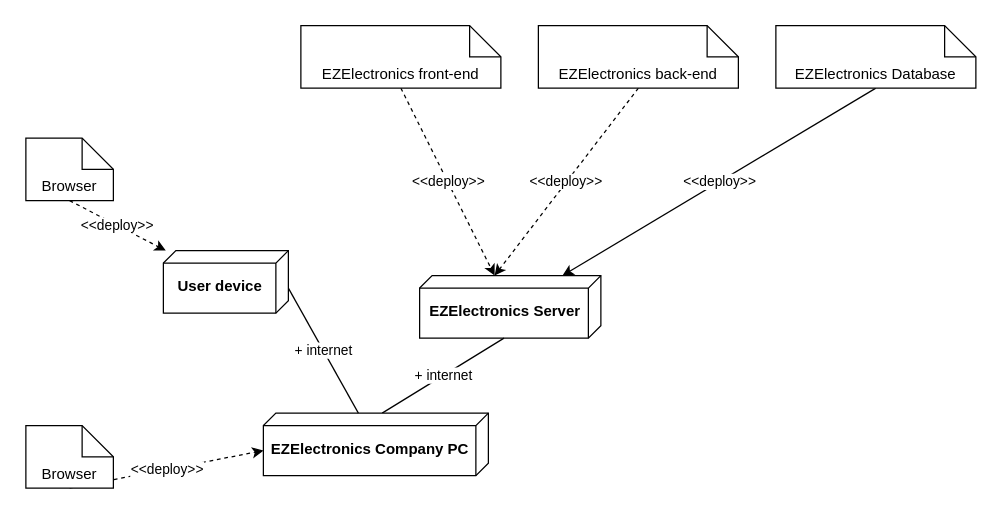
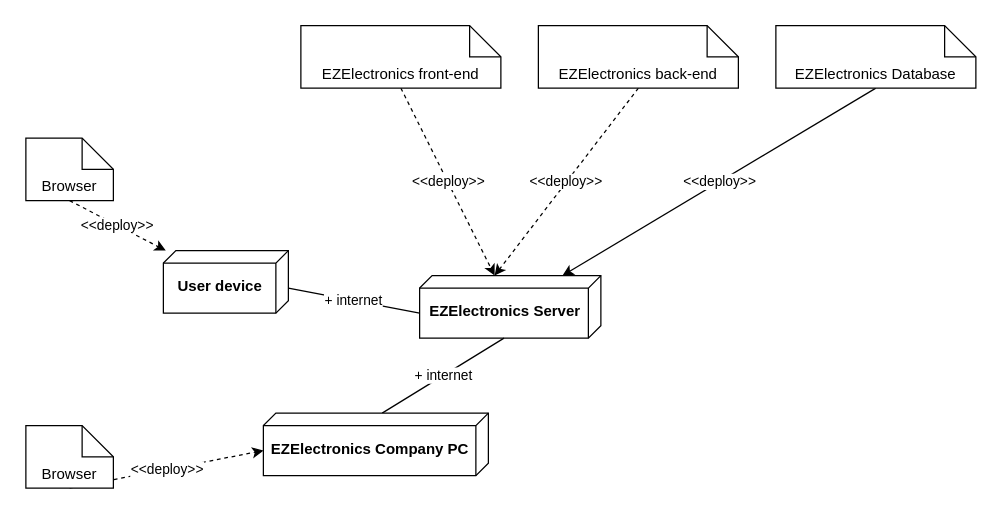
edge "User device" -- "EZElectronics Company PC": now "User device" -- "EZElectronics Server"
